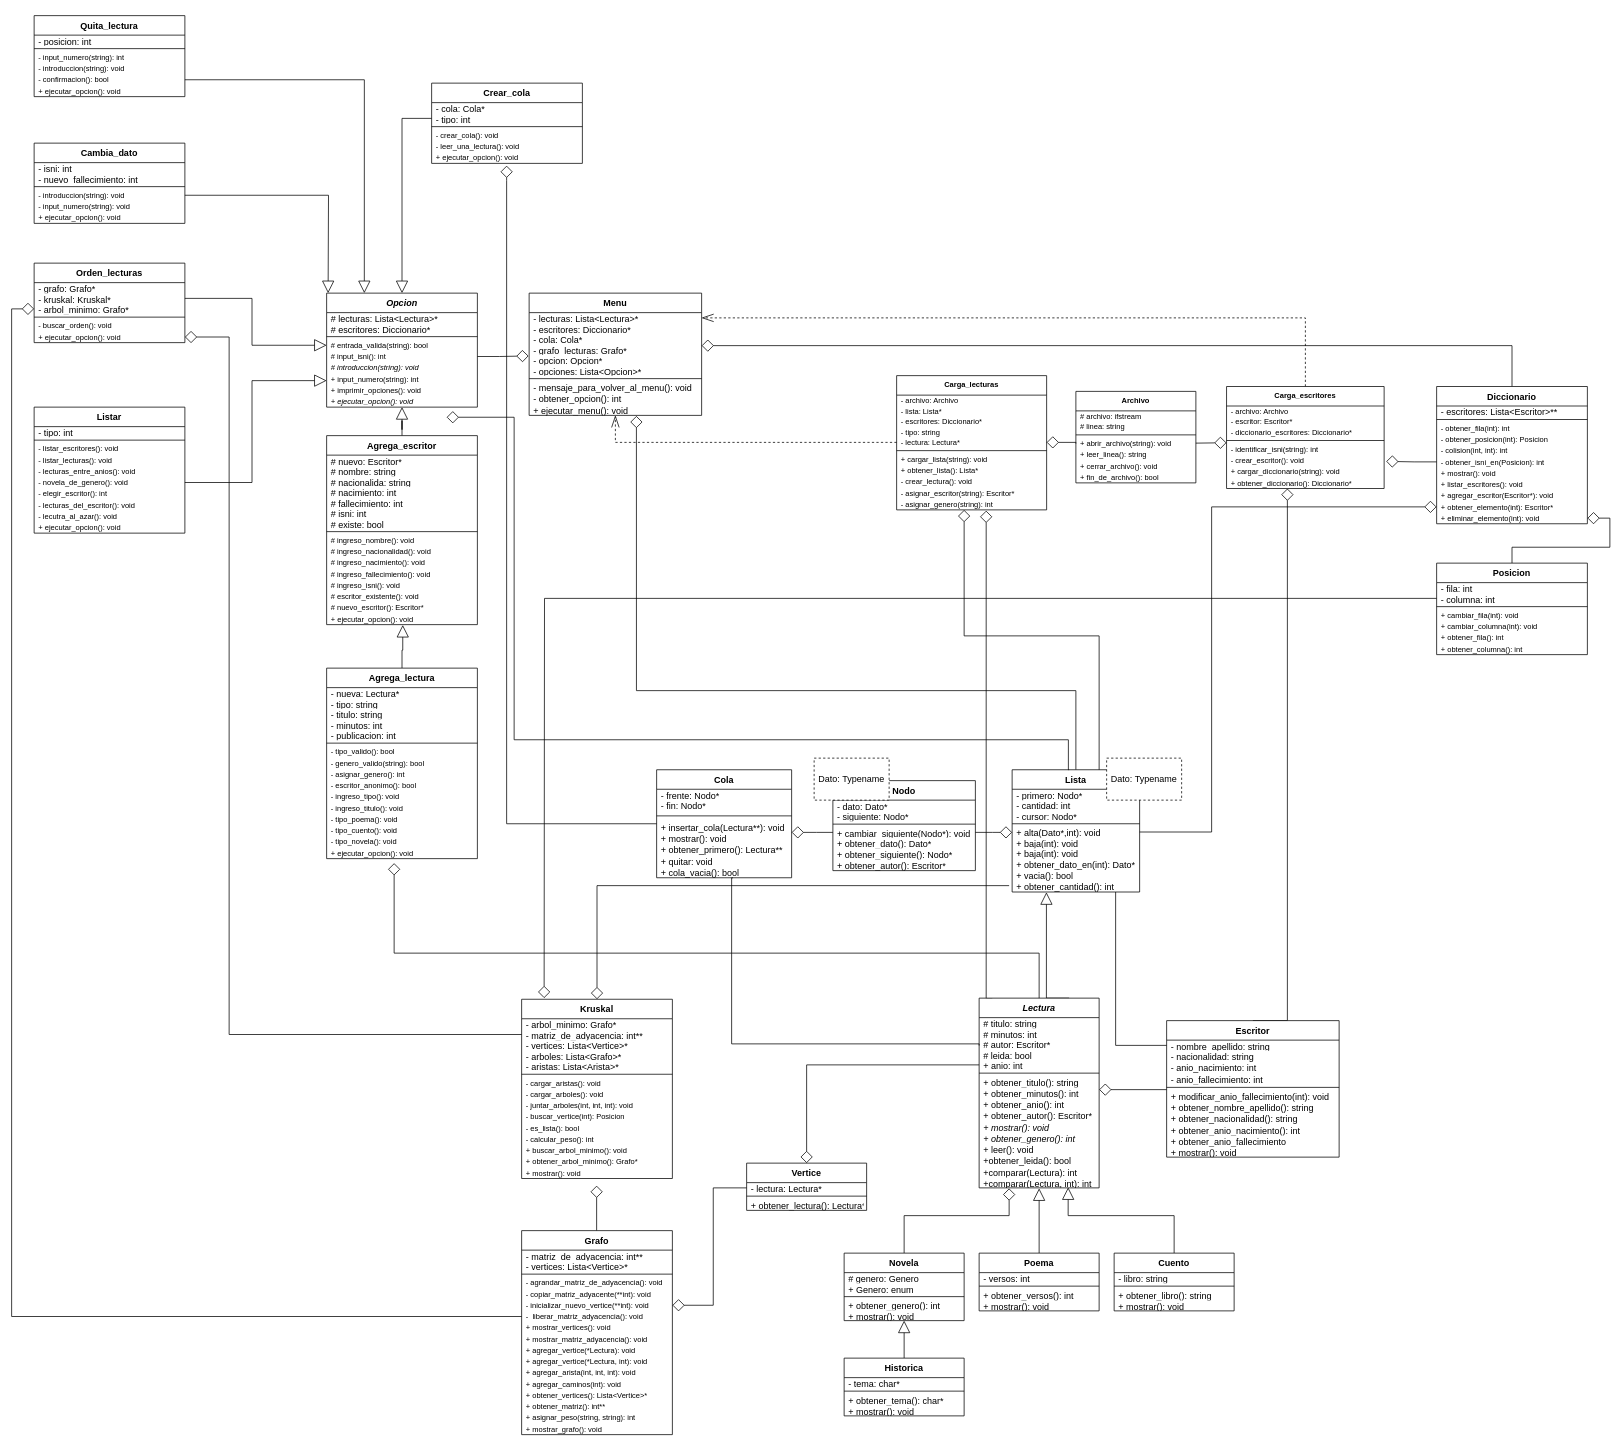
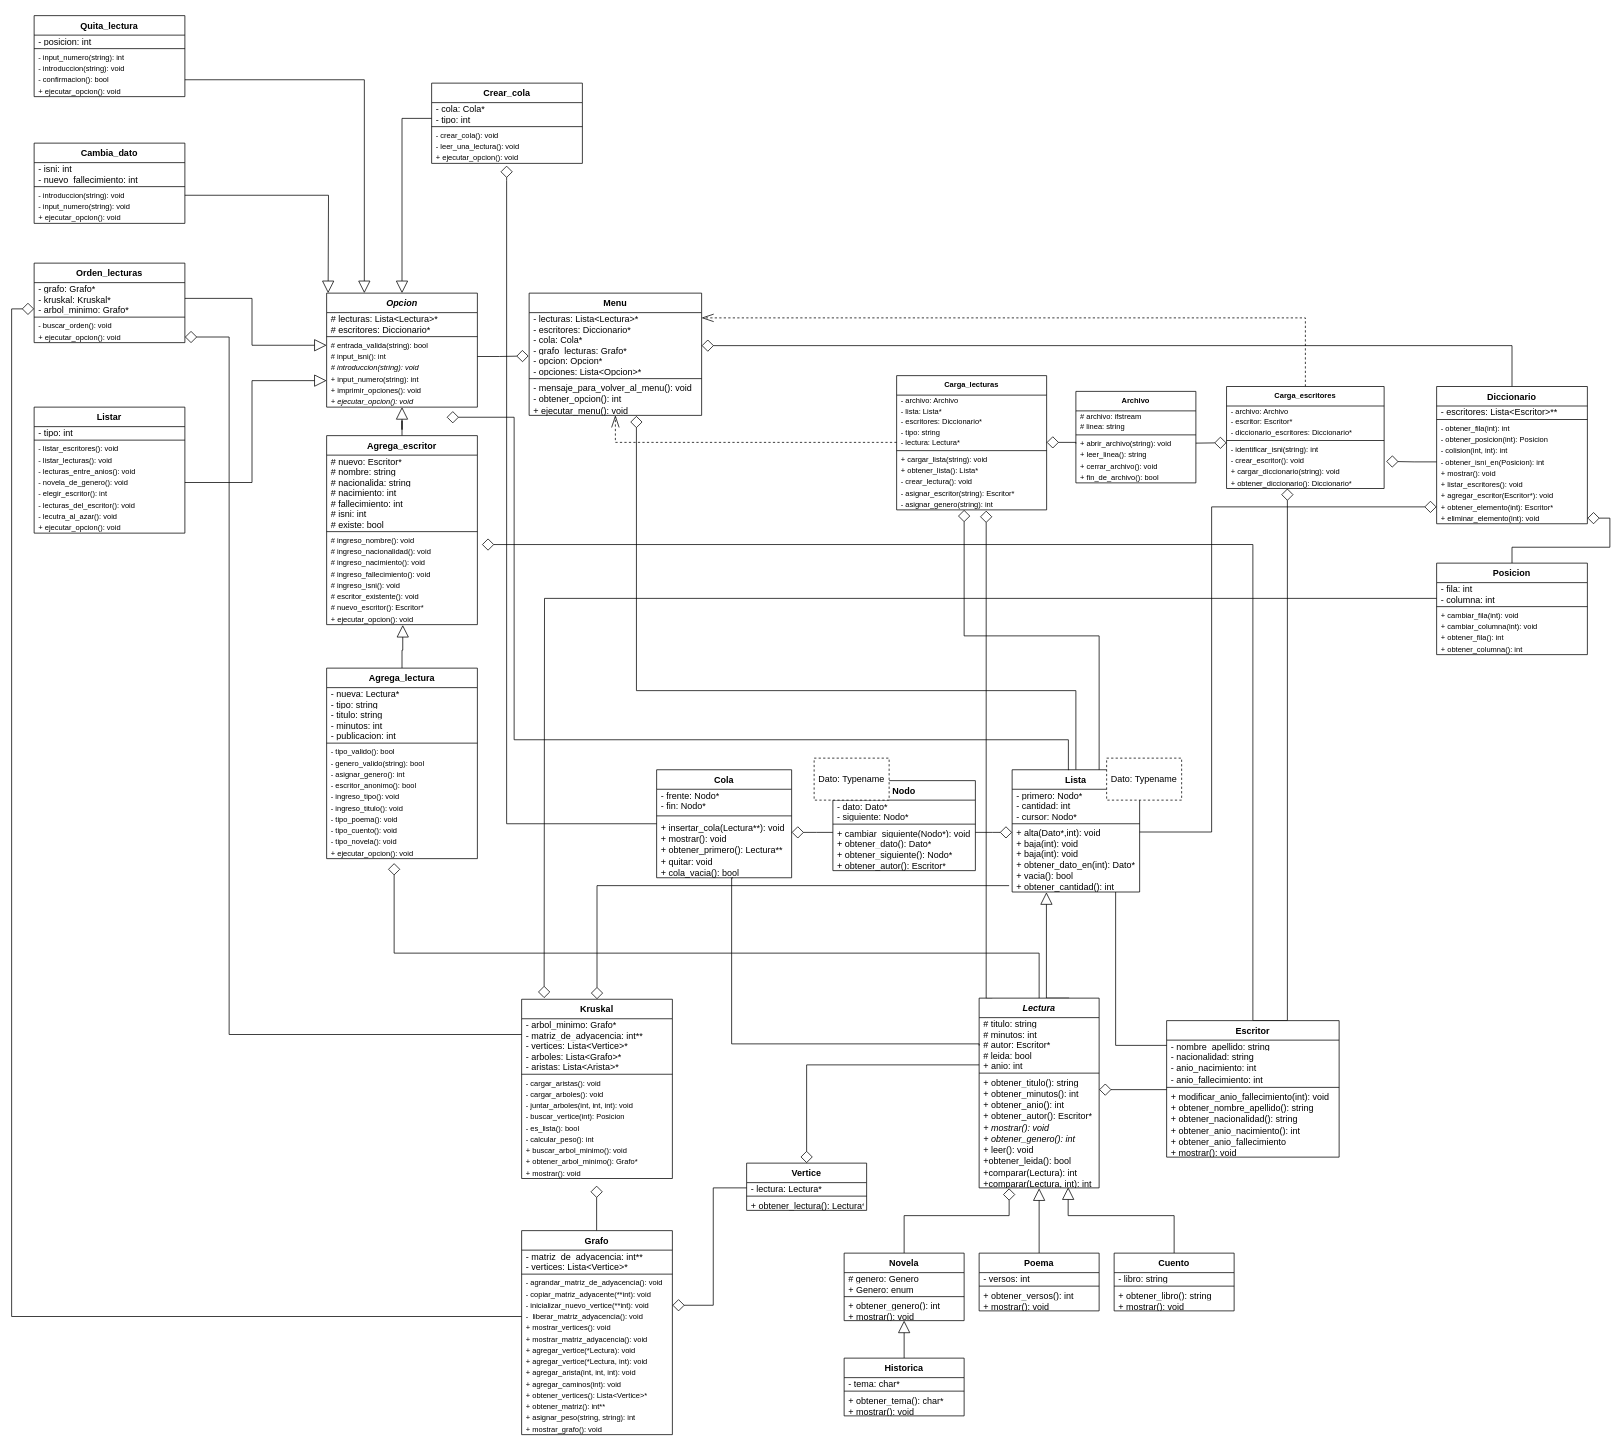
edge "Escritor" -> "# ingreso_nacionalidad(): void": added
